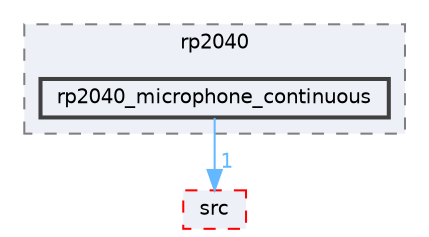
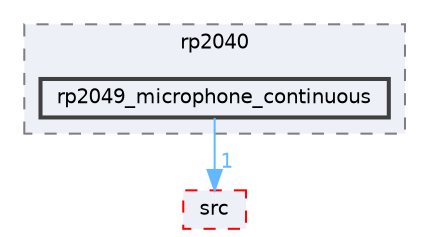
node "rp2040_microphone_continuous": label "rp2040_microphone_continuous" -> "rp2049_microphone_continuous"
